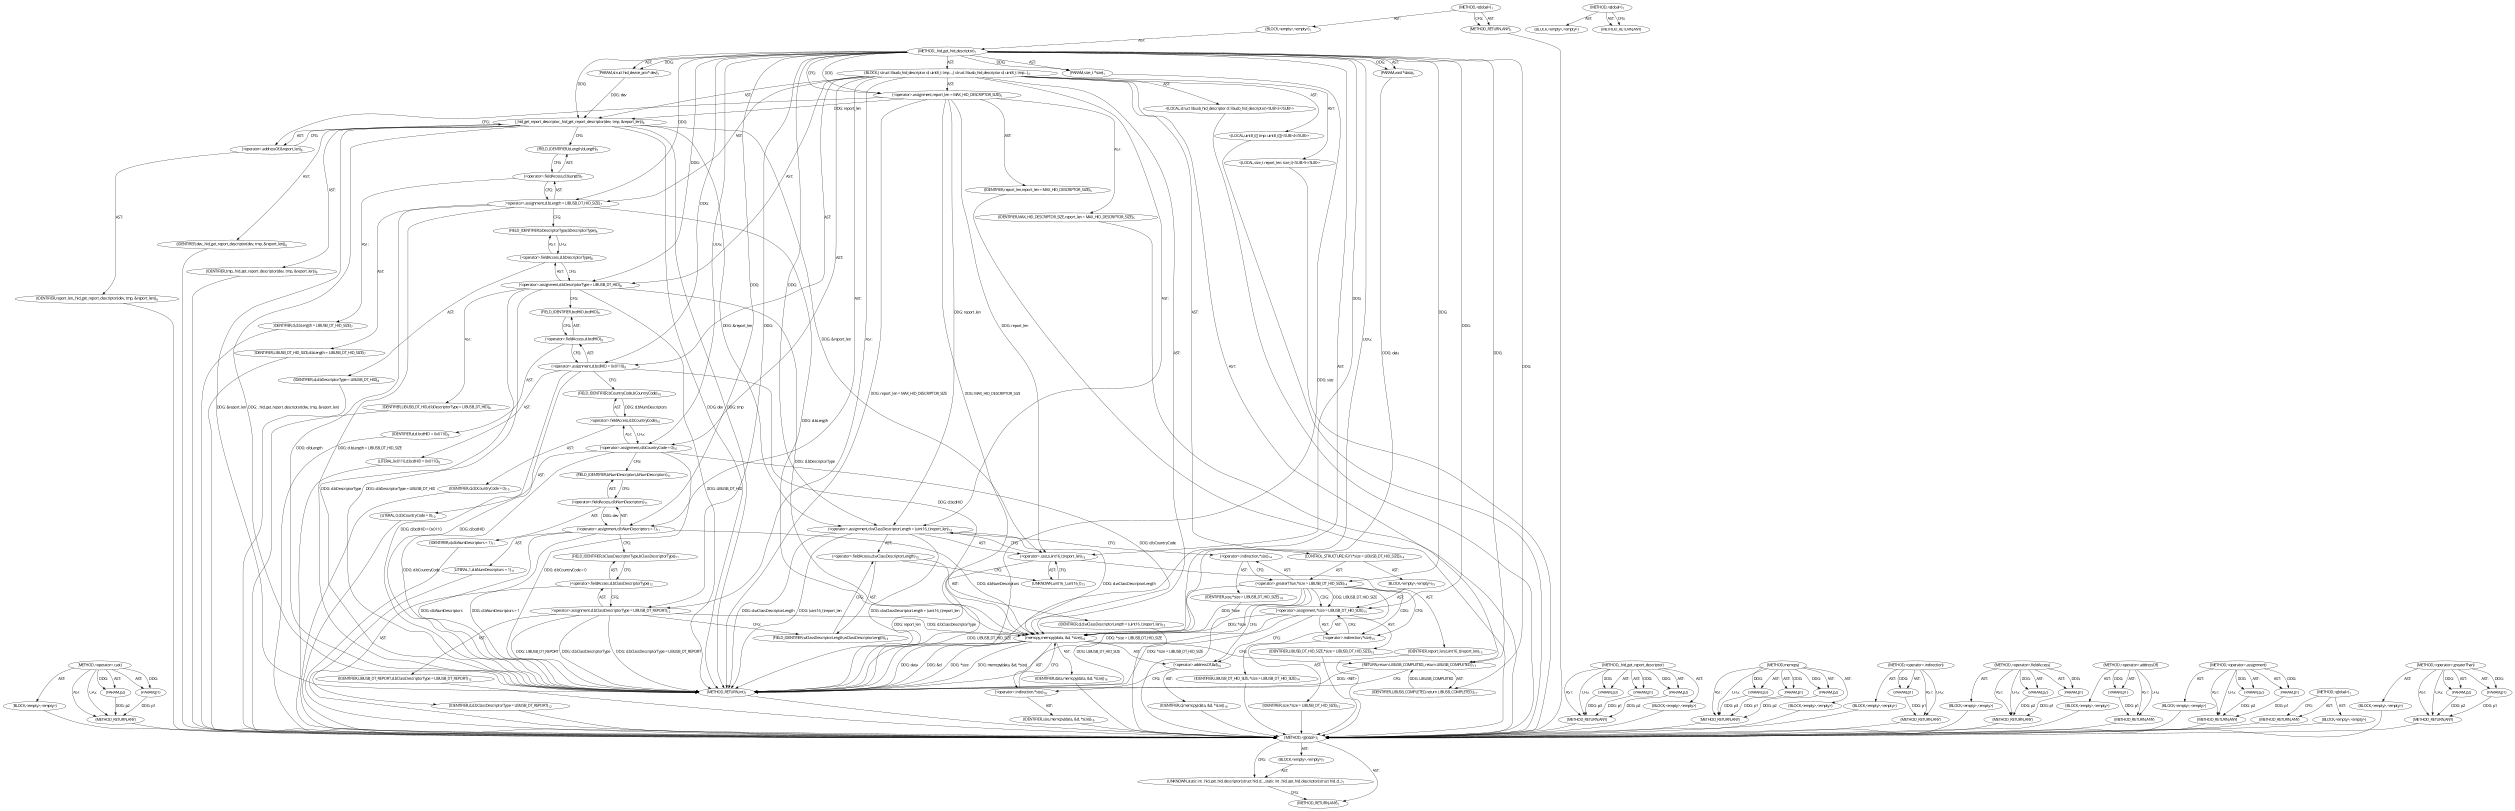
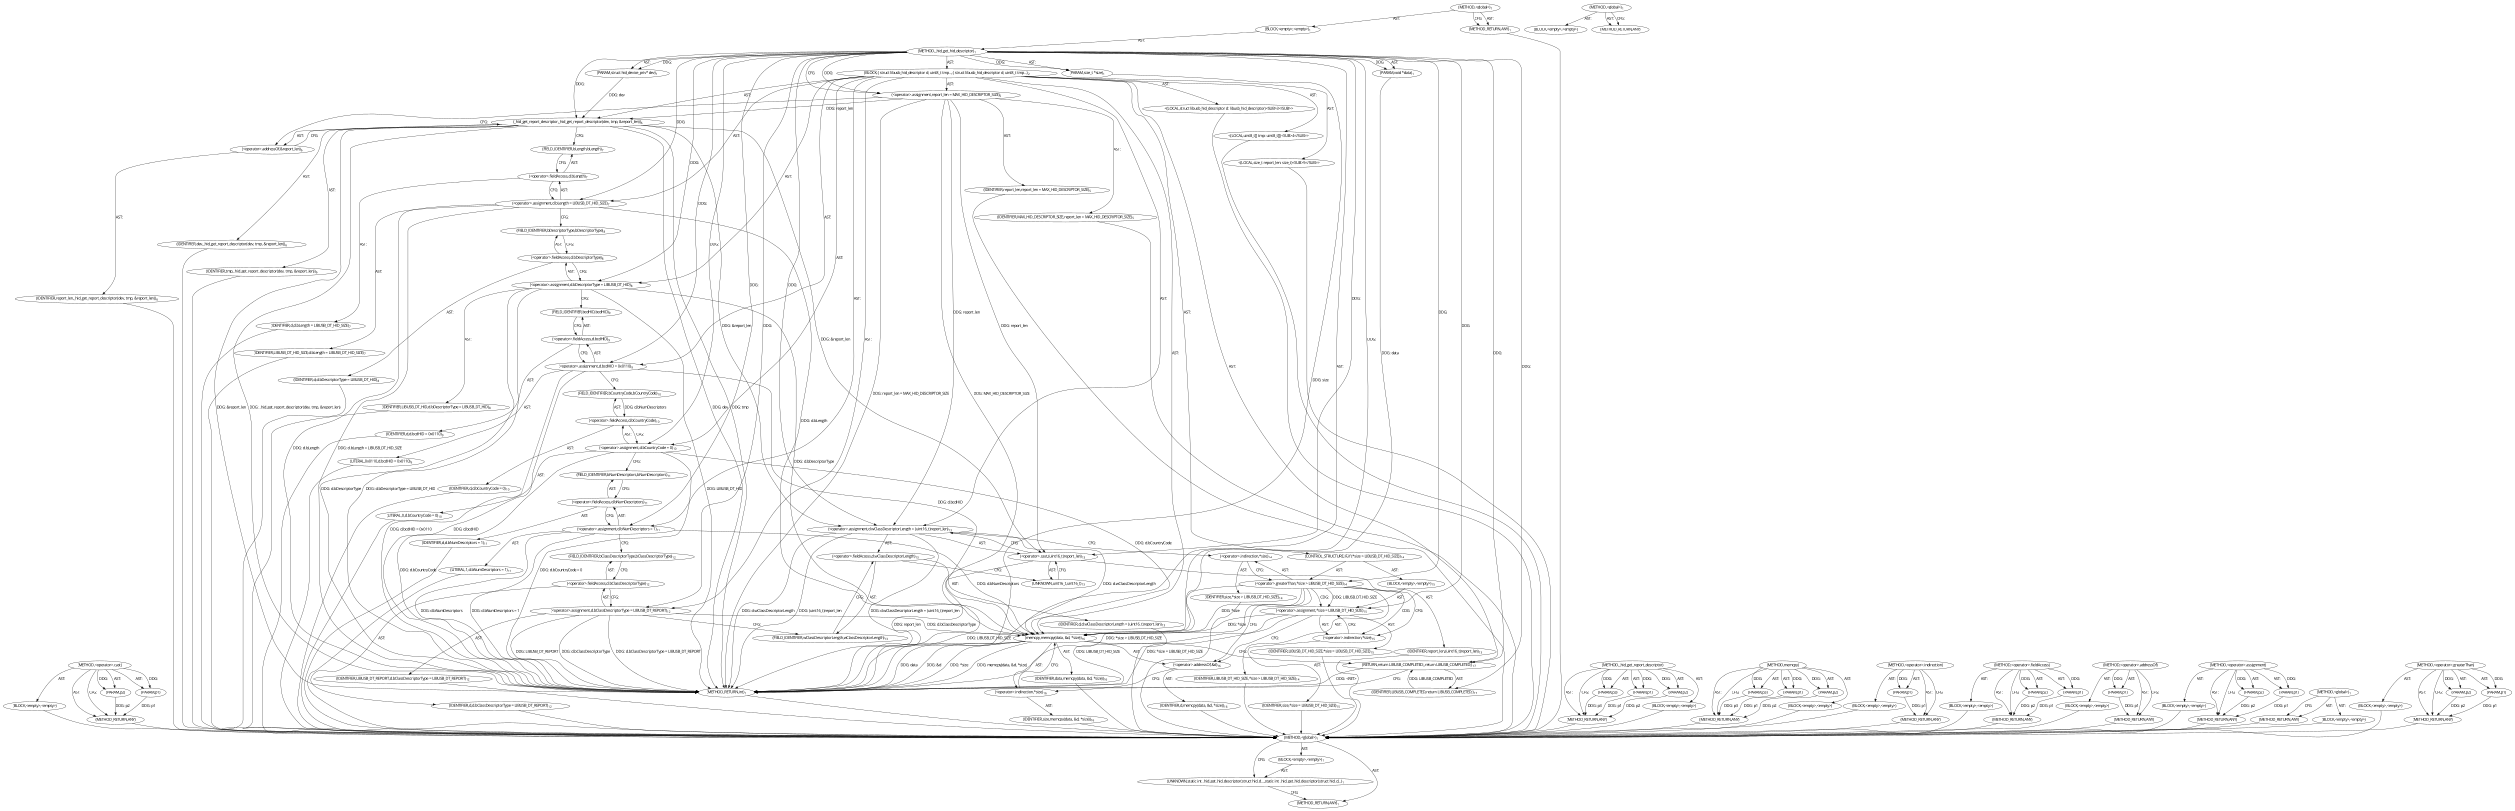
edge "(<operator>.fieldAccess,d.bNumDescriptors)" -> "(<operator>.assignment,d.bNumDescriptors = 1)": label "DDG: dev" -> "CFG: "
